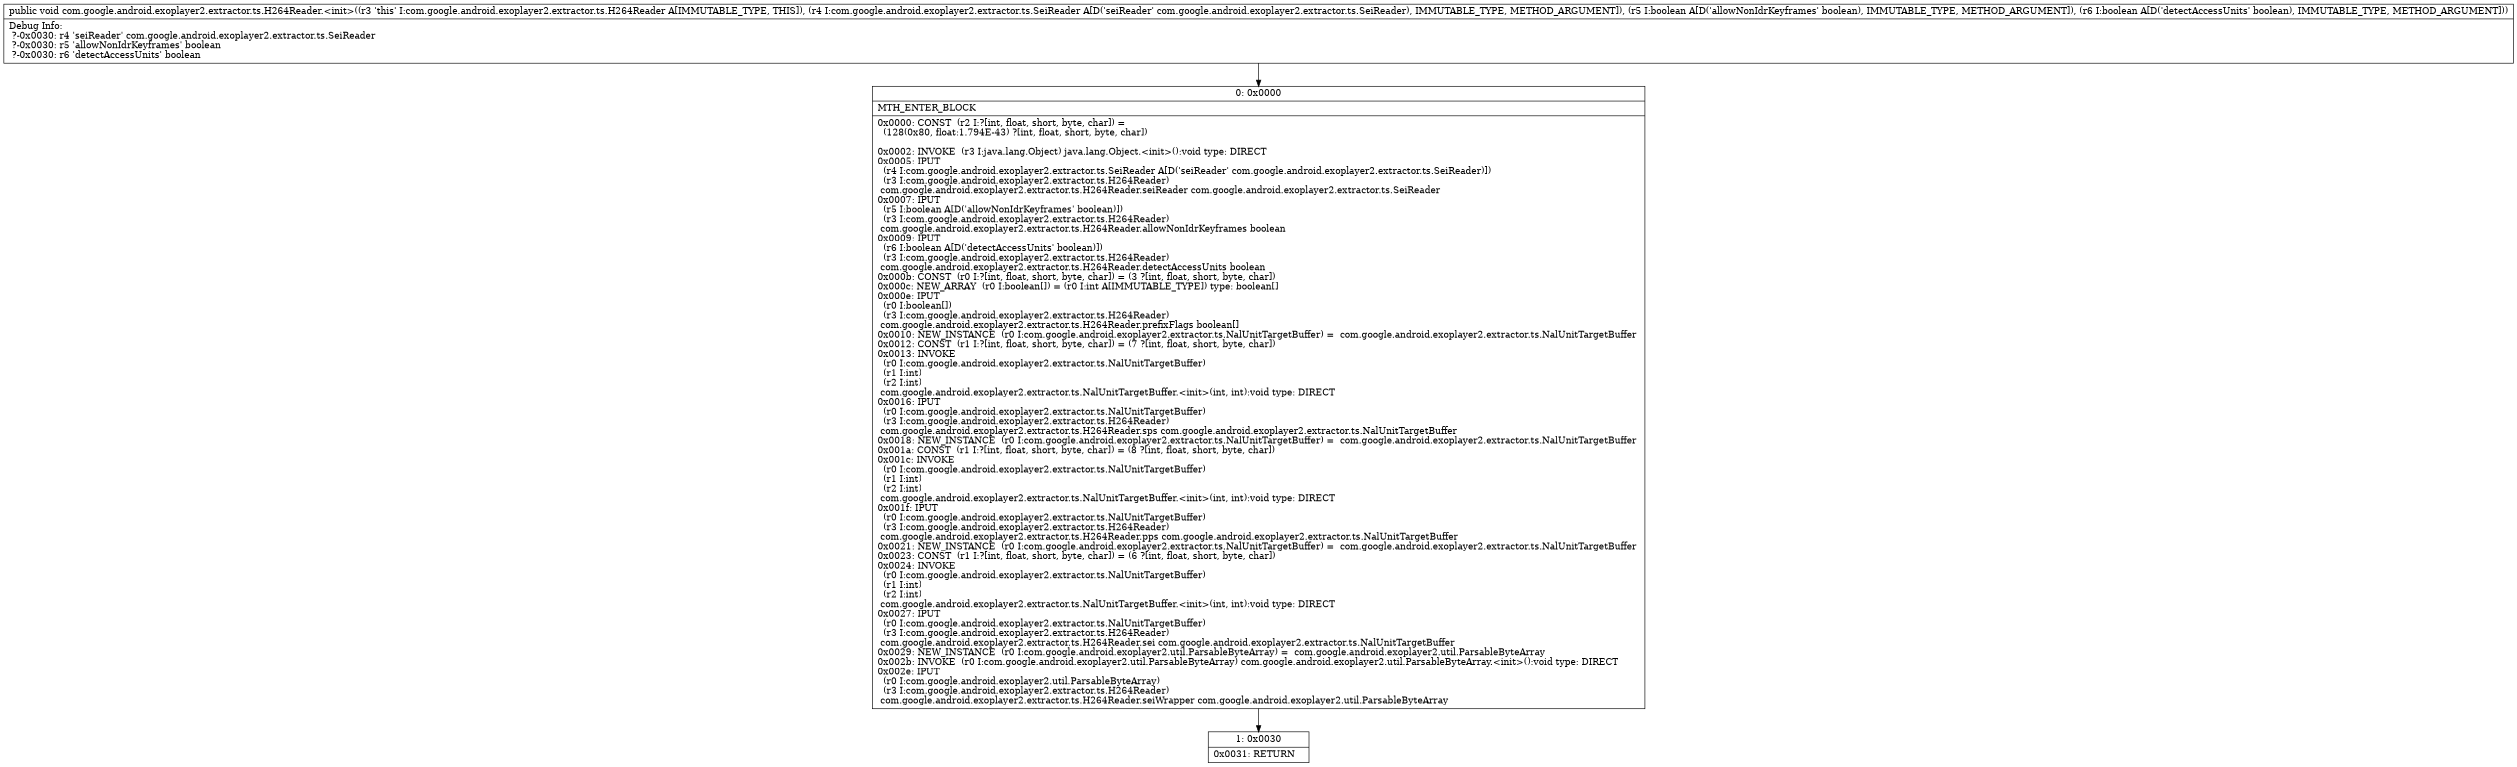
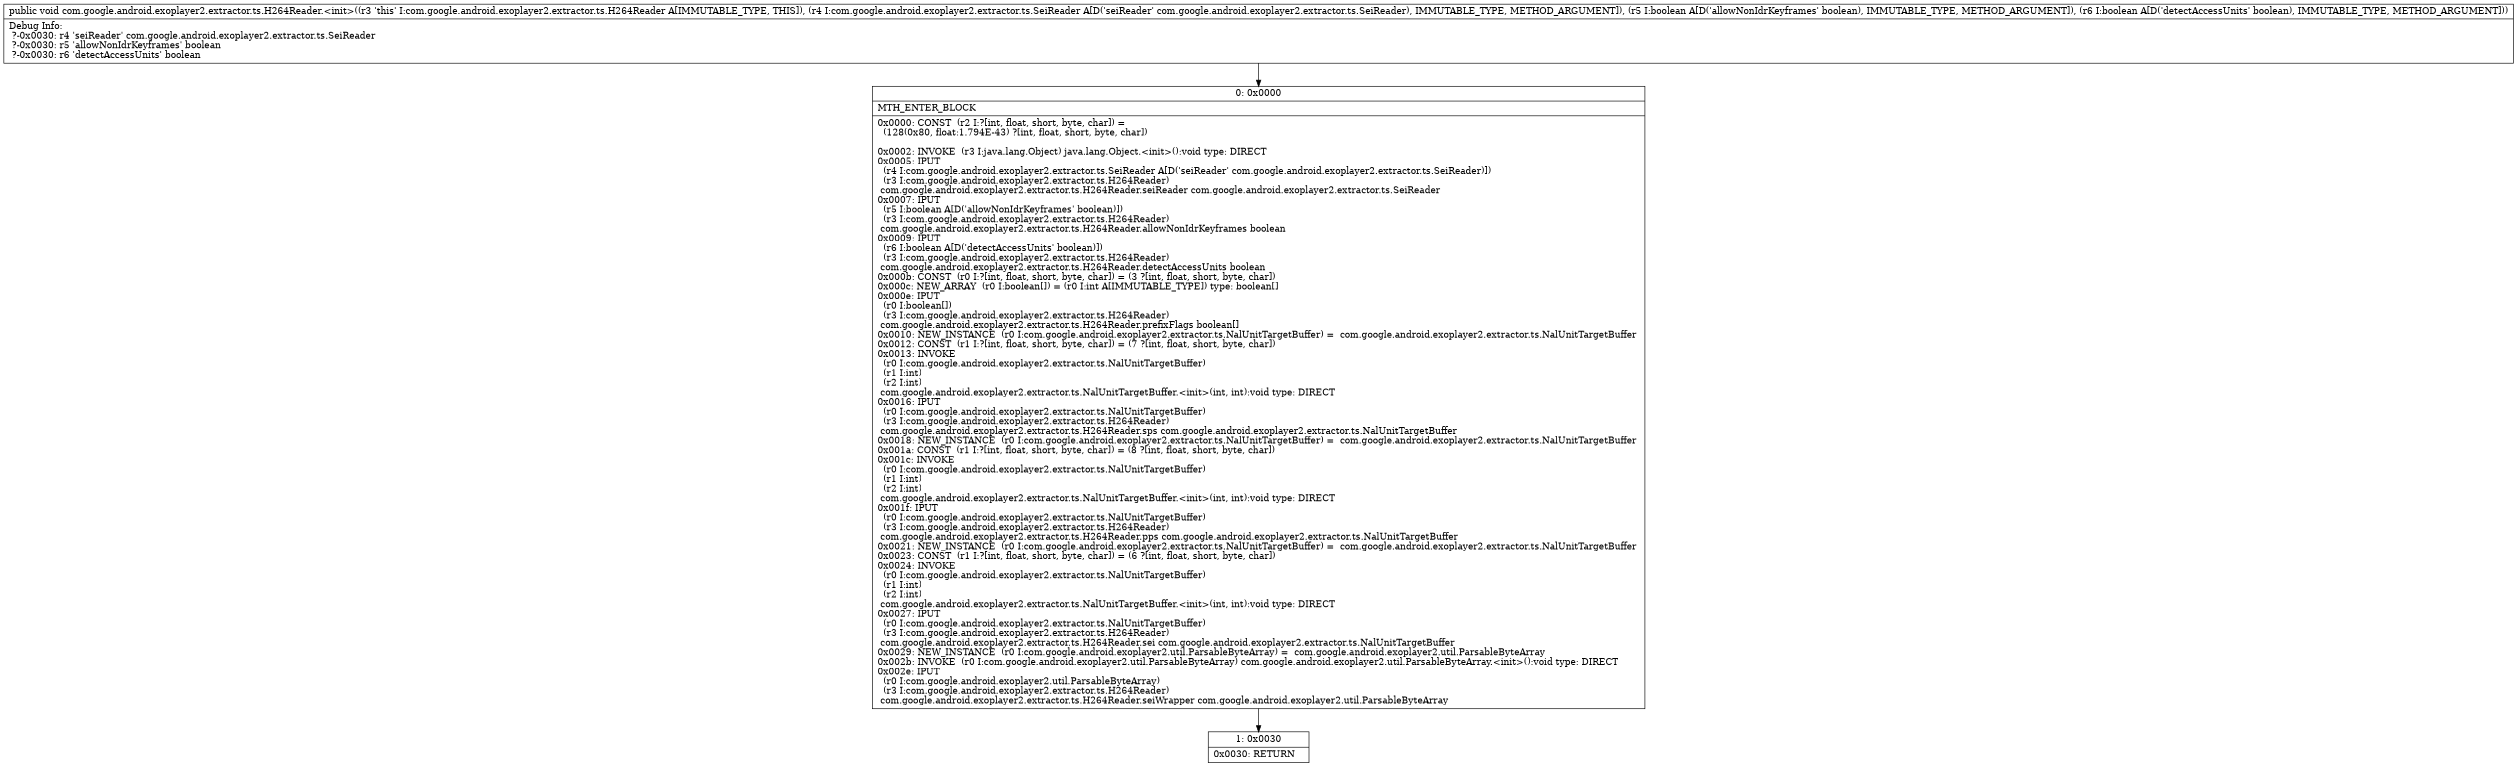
node "1: 0x0030": text "0x0031: RETURN" -> "0x0030: RETURN"
